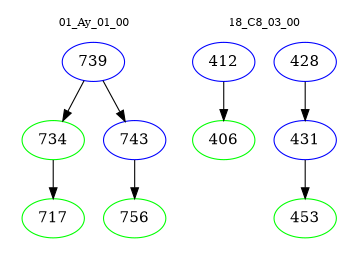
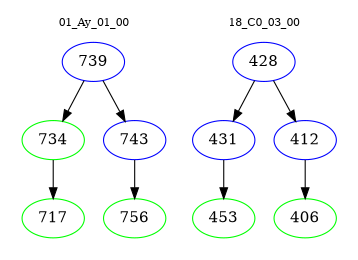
cluster "18_C8_03_00": label "18_C8_03_00" -> "18_C0_03_00"
edge "428" -> "412": added
